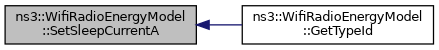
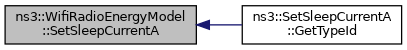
node "ns3::WifiRadioEnergyModel ::GetTypeId": label "ns3::WifiRadioEnergyModel ::GetTypeId" -> "ns3::SetSleepCurrentA ::GetTypeId"
